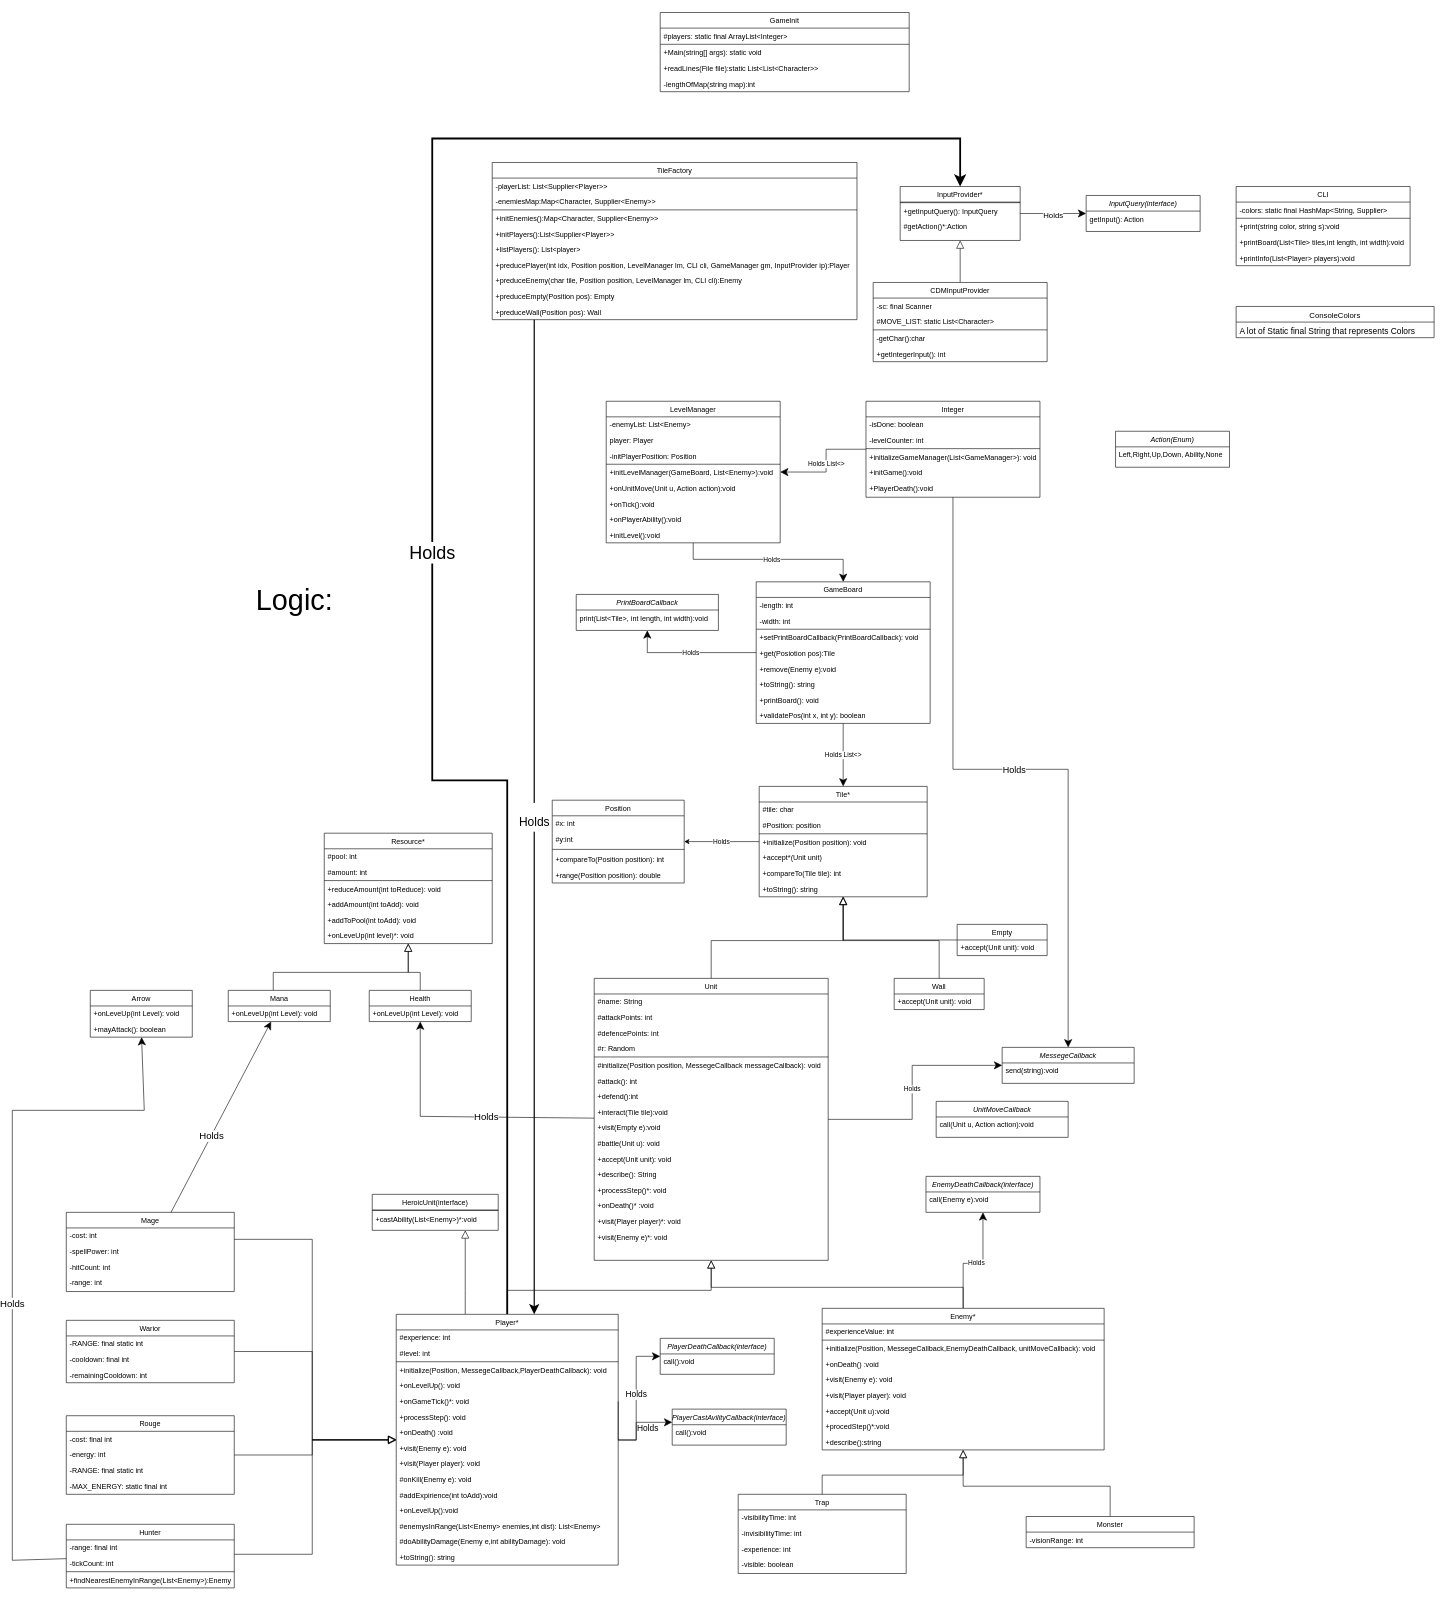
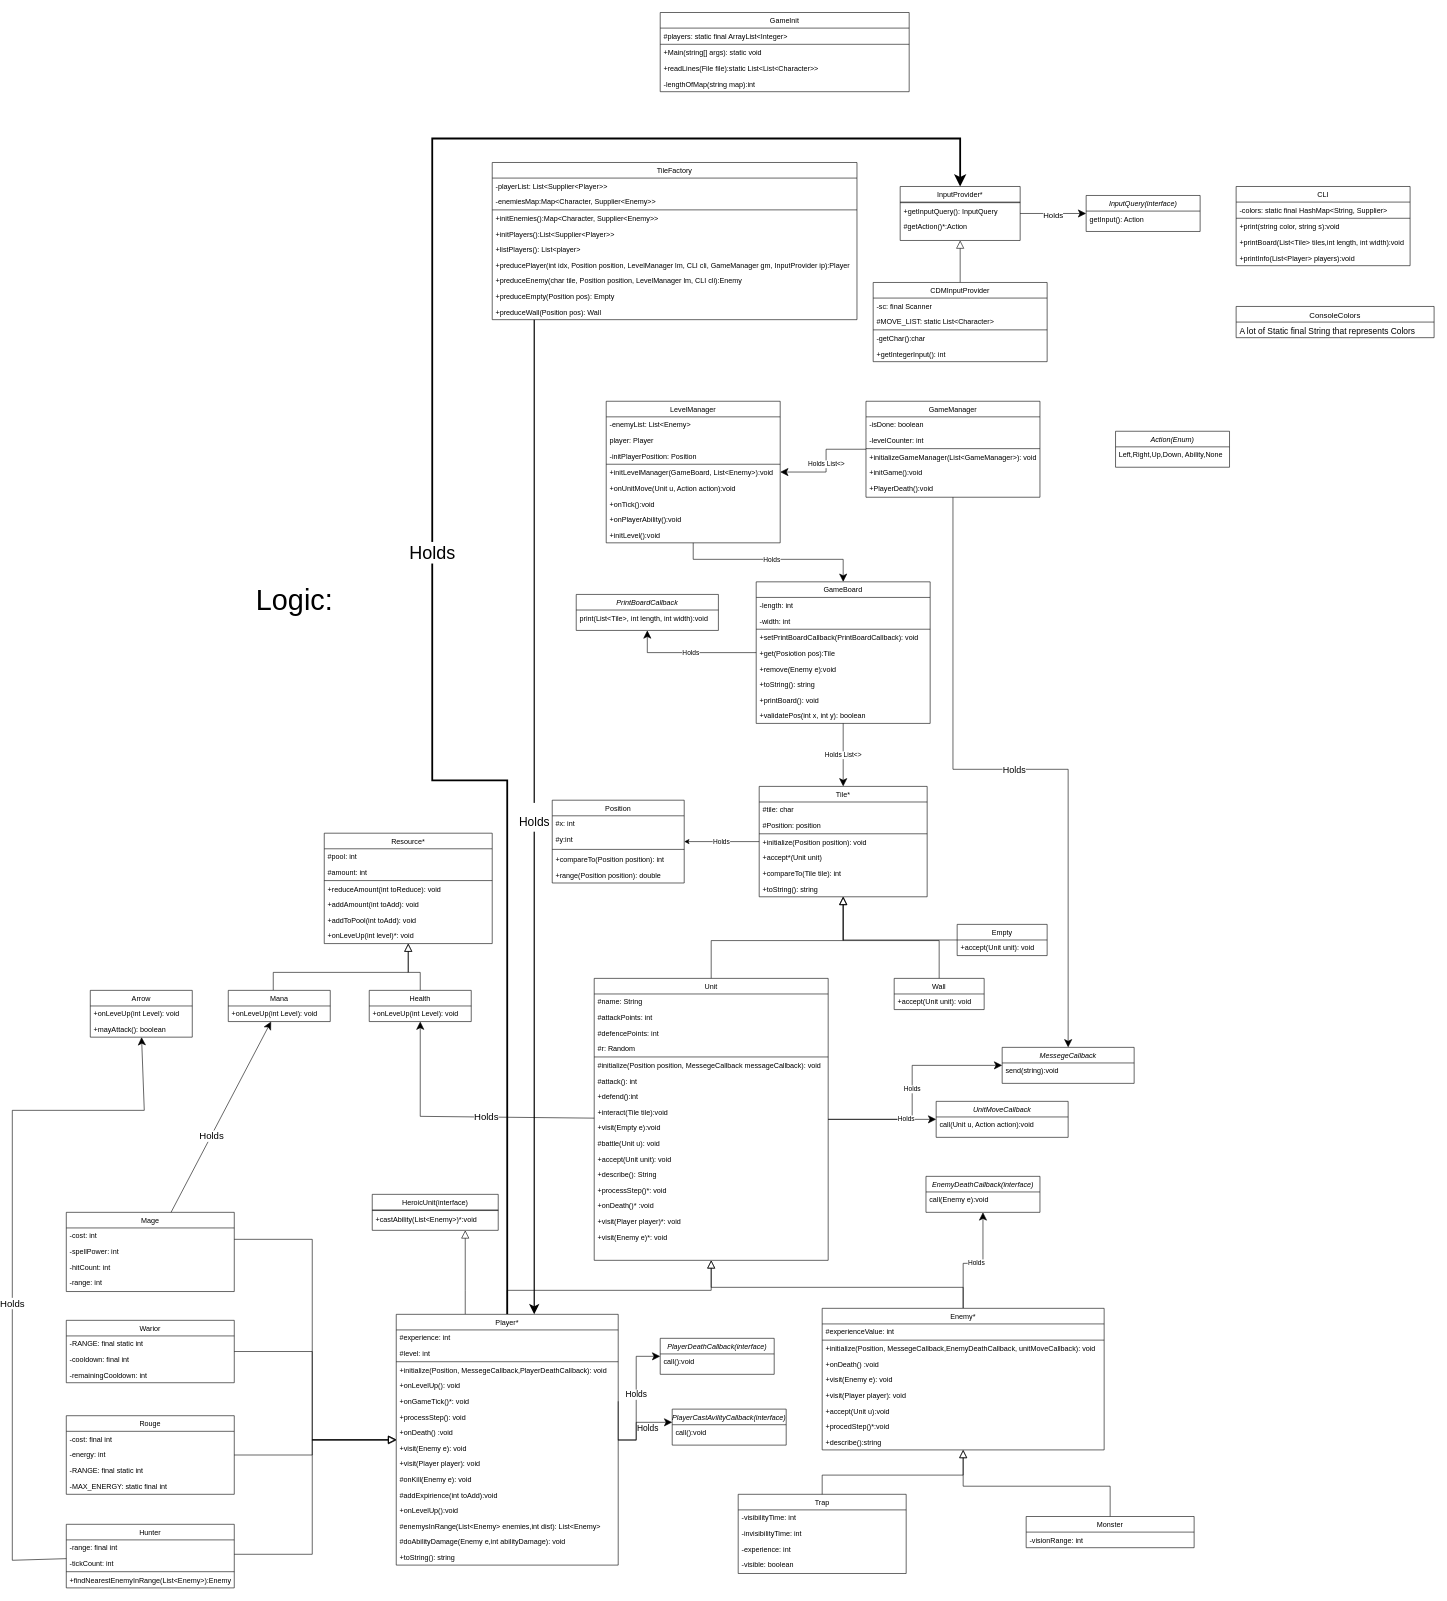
node "Integer": label "Integer" -> "GameManager"
edge "Unit" -> "UnitMoveCallback": added, label "Holds"
